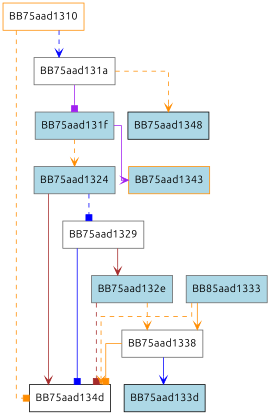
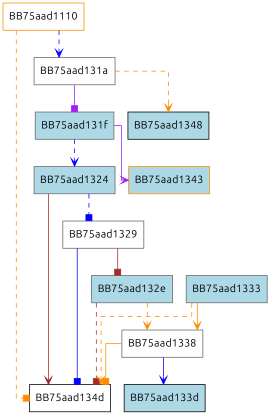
node "BB75aad1310": label "BB75aad1310" -> "BB75aad1110"
edge "BB75aad131f" -> "BB75aad1324": color darkorange -> blue
edge "BB75aad1329" -> "BB75aad132e": arrowhead vee -> box
node "BB85aad1333": label "BB85aad1333" -> "BB75aad1333"
